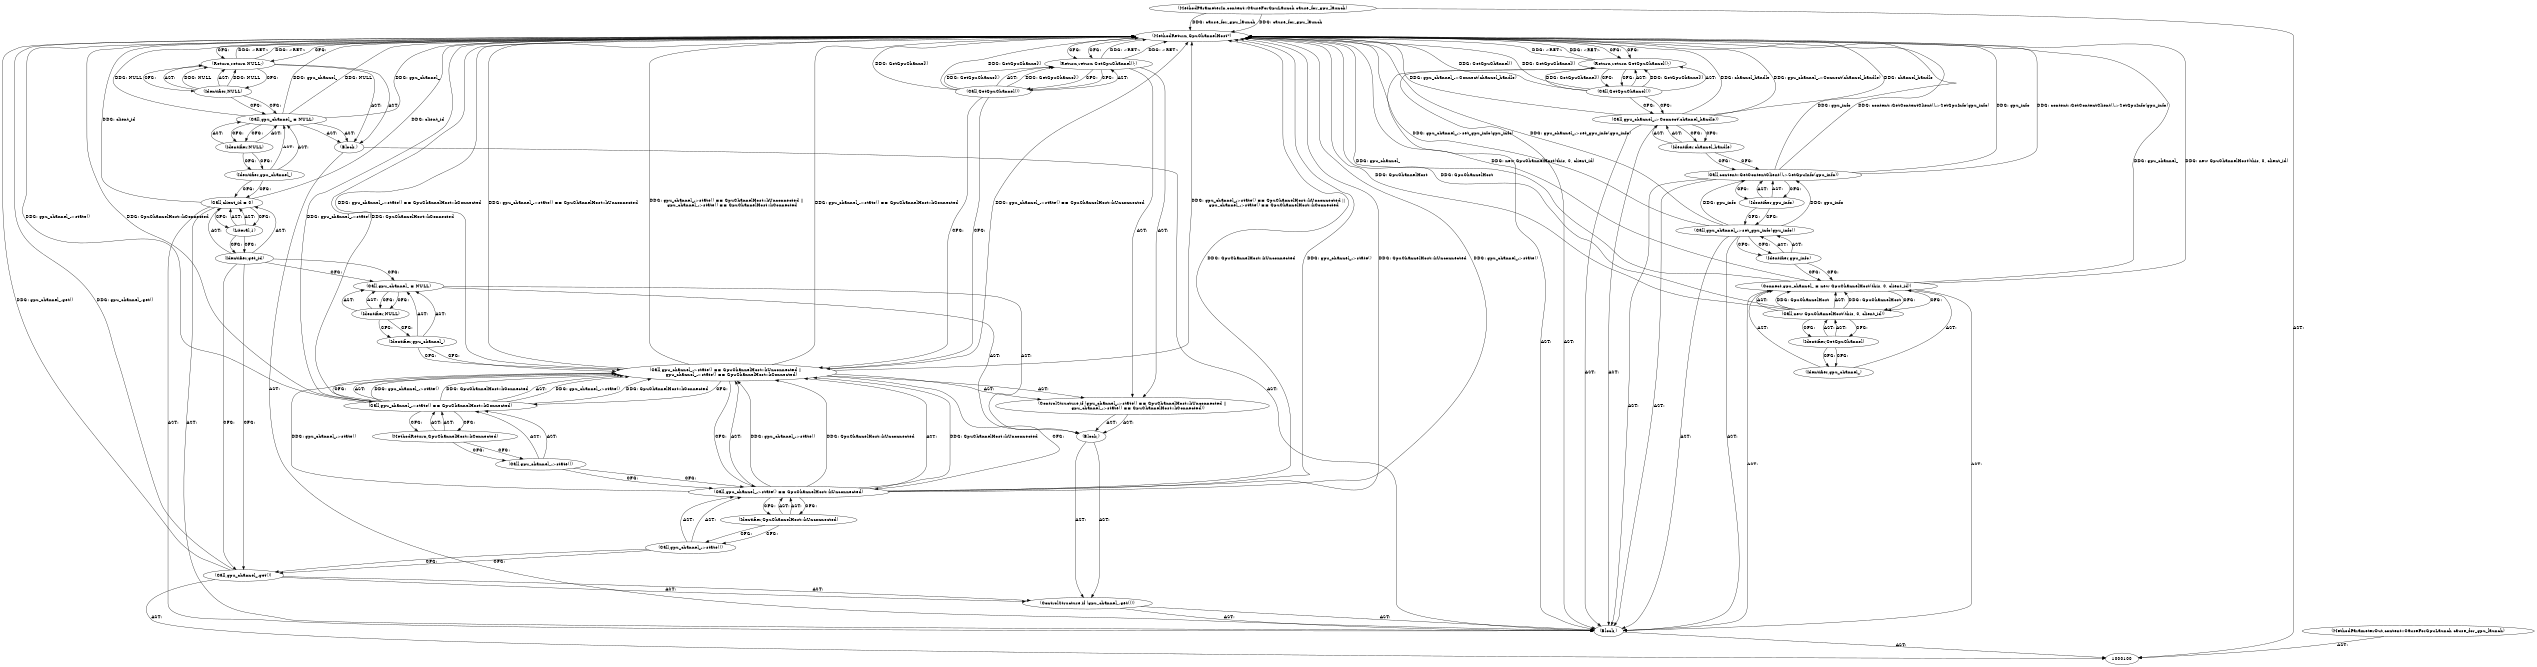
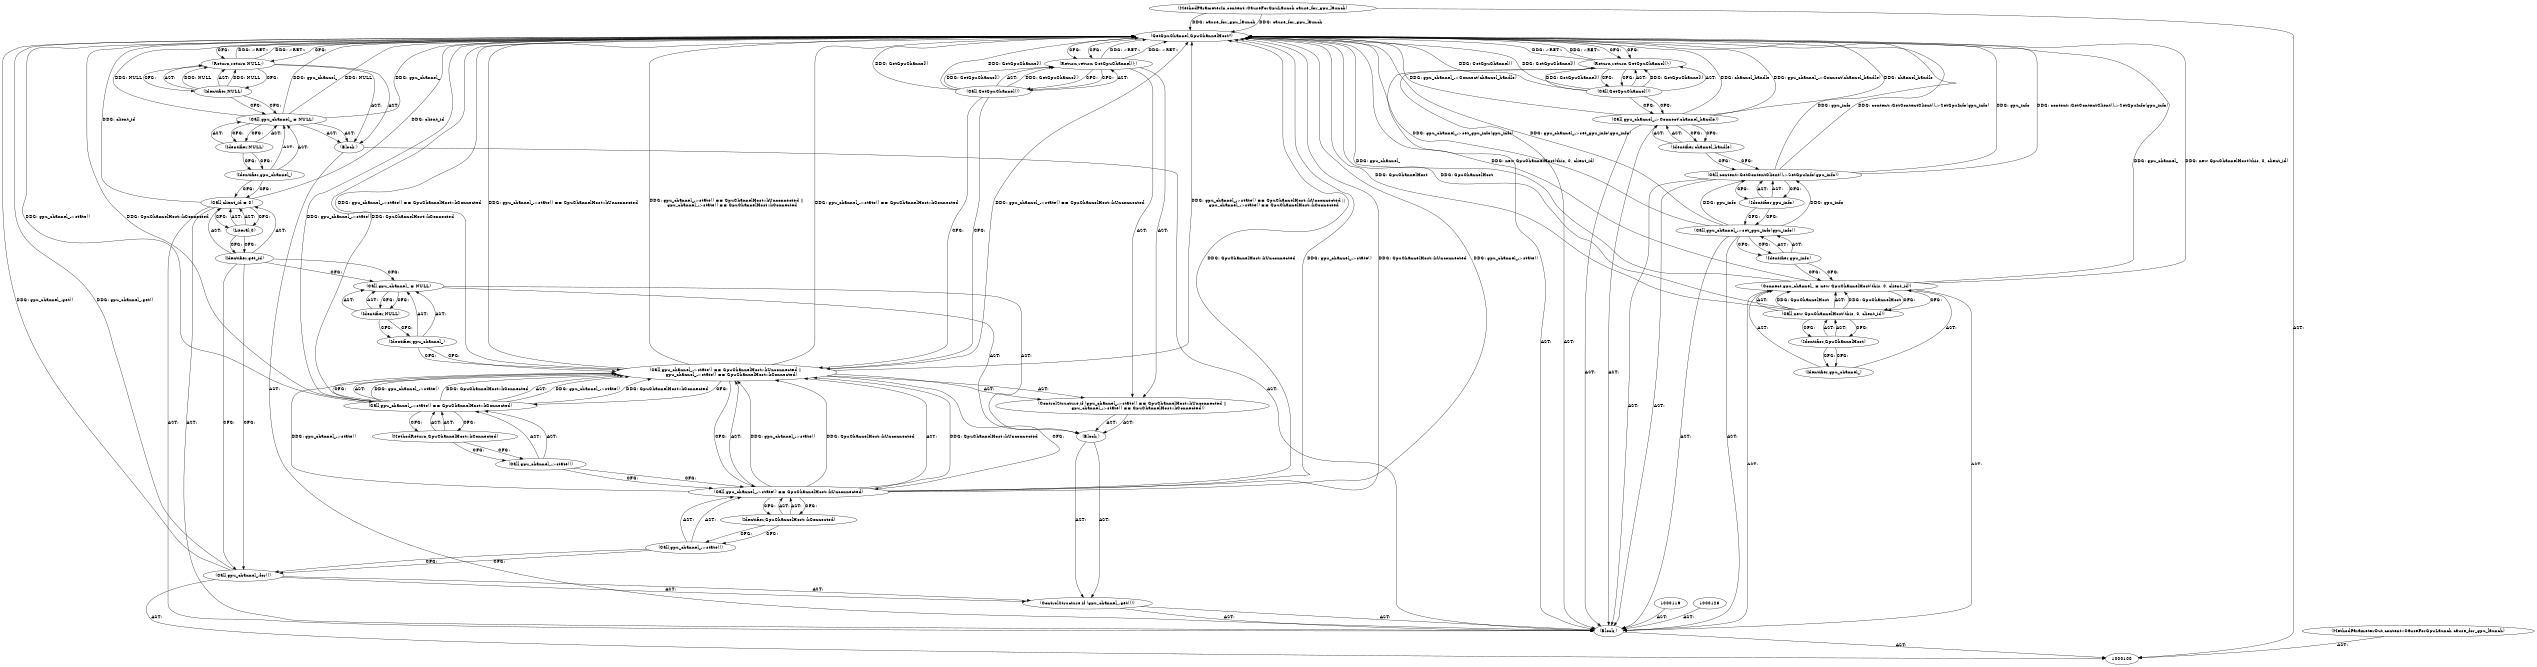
node "(MethodReturn,GpuChannelHost*)": label "(MethodReturn,GpuChannelHost*)" -> "(GetGpuChannel,GpuChannelHost*)"
node "(Literal,1)": label "(Literal,1)" -> "(Literal,0)"
node "(Identifier,GetGpuChannel)": label "(Identifier,GetGpuChannel)" -> "(Identifier,GpuChannelHost)"
node "(Identifier,GpuChannelHost::kUnconnected)": label "(Identifier,GpuChannelHost::kUnconnected)" -> "(Identifier,GpuChannelHost::kConnected)"
node "(Call,gpu_channel_.get())": label "(Call,gpu_channel_.get())" -> "(Call,gpu_channel_.for())"
node "1000119": added
node "1000123": added
